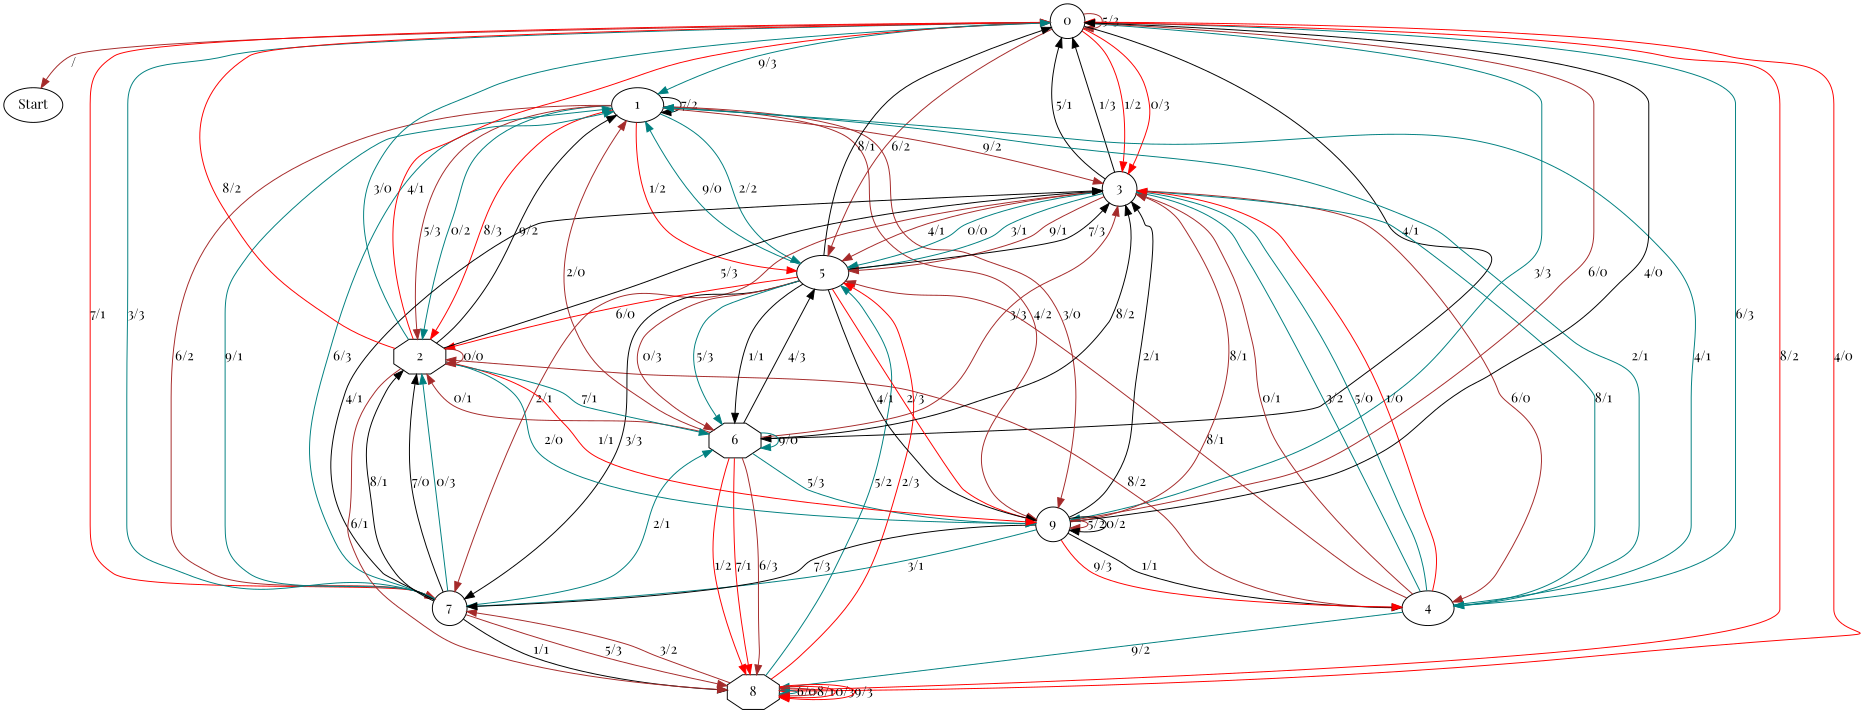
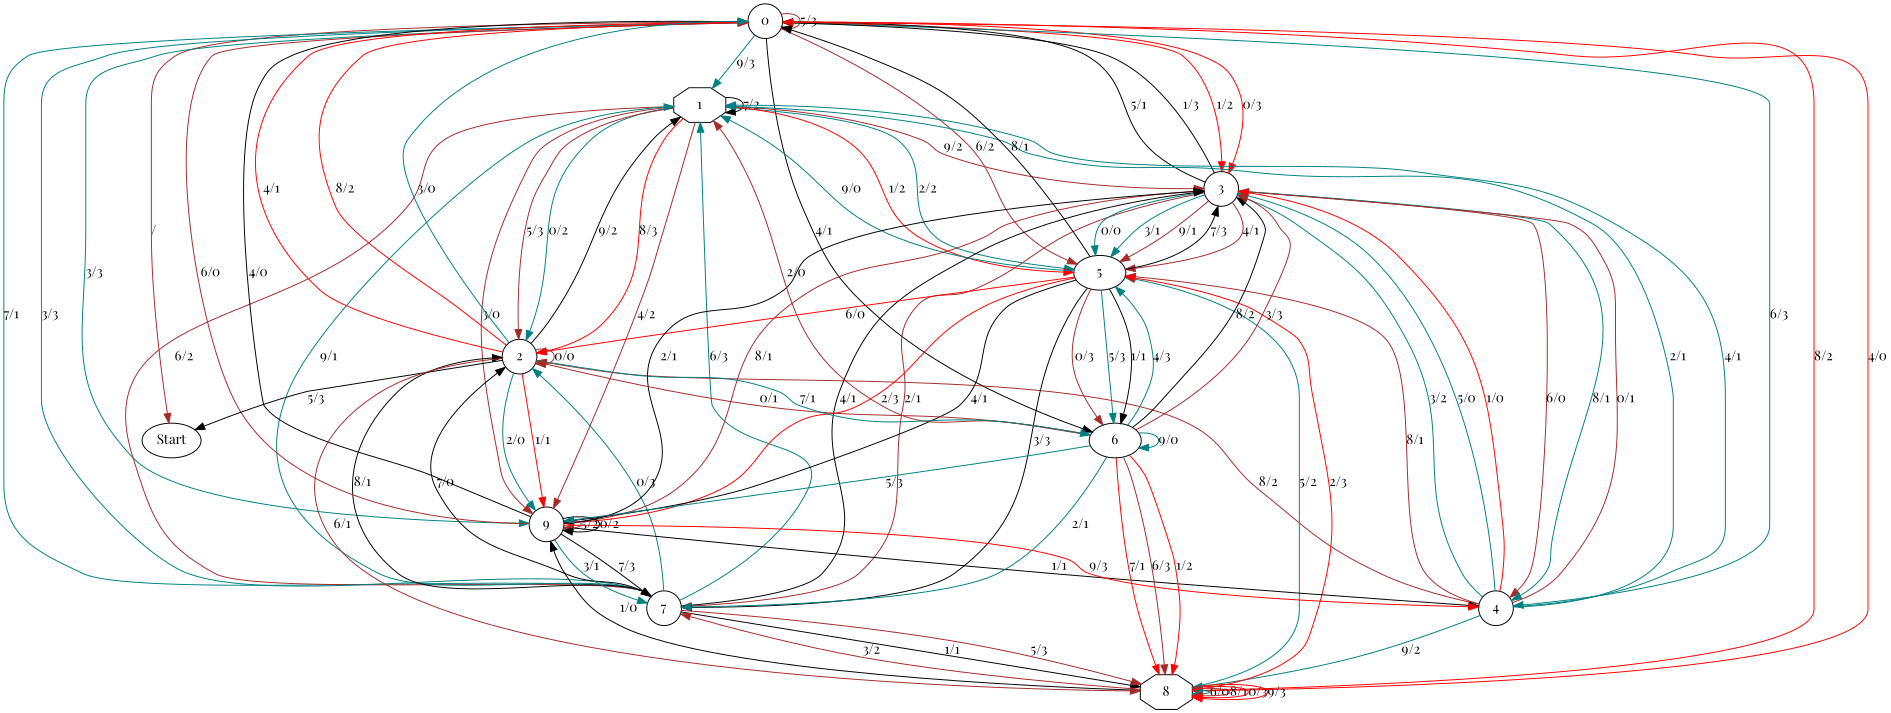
edge "0" -> "7": color red -> teal
node "1": shape ellipse -> octagon
edge "2" -> "3": now "2" -> "Start"
node "2": shape octagon -> circle
edge "6" -> "5": color black -> teal
node "6": shape octagon -> ellipse
edge "7" -> "6": reversed
node "4": shape ellipse -> circle
edge "8" -> "9": added, label "1/0"
